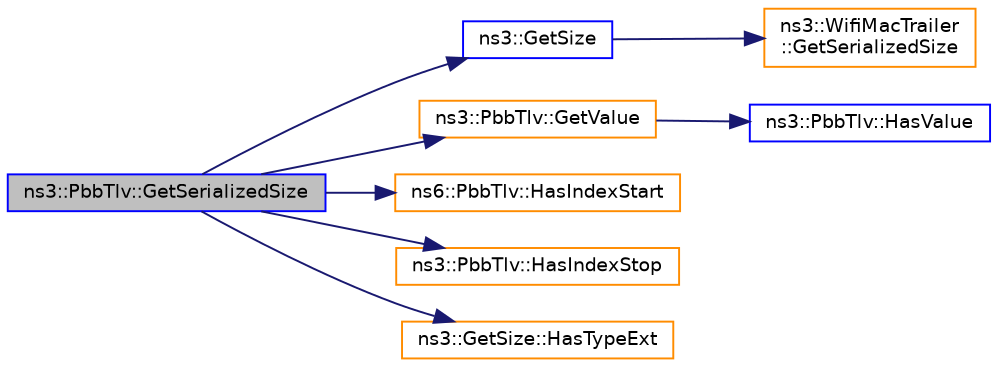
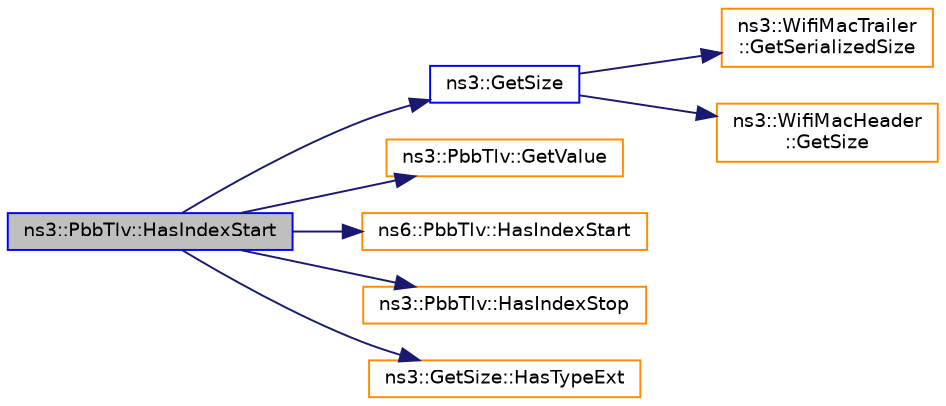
node "ns3::PbbTlv::HasValue": removed
node "ns3::WifiMacHeader ::GetSize": added
node "ns3::PbbTlv::GetSerializedSize": label "ns3::PbbTlv::GetSerializedSize" -> "ns3::PbbTlv::HasIndexStart"
